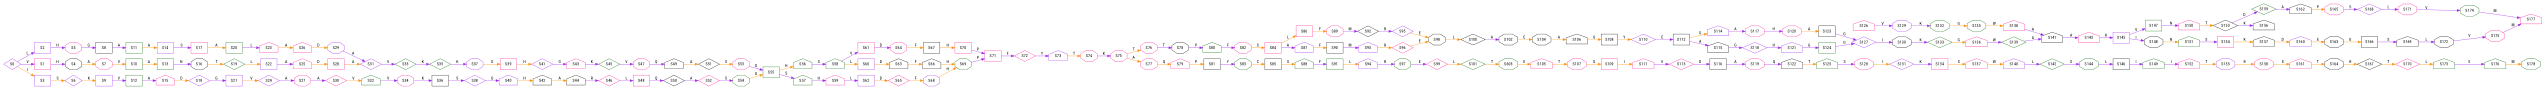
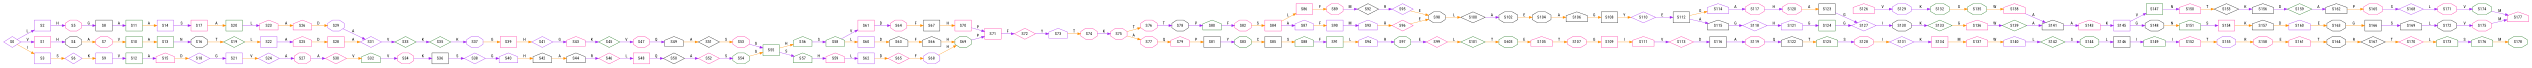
edge "S153" -> "S159": now "S156" -> "S159"
edge "S145" -> "S148": label "I" -> "G"
node "S90": color black -> purple
edge "S134" -> "S137": label "S" -> "M"
